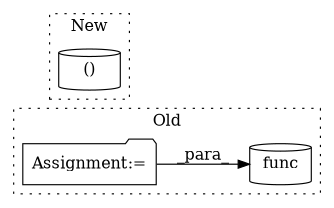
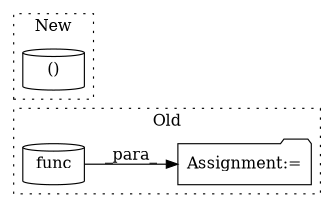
edge "Assignment:=" -> "func": reversed
